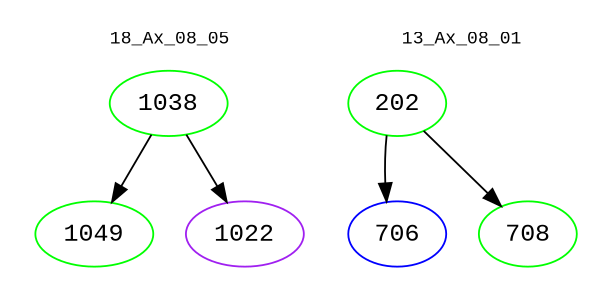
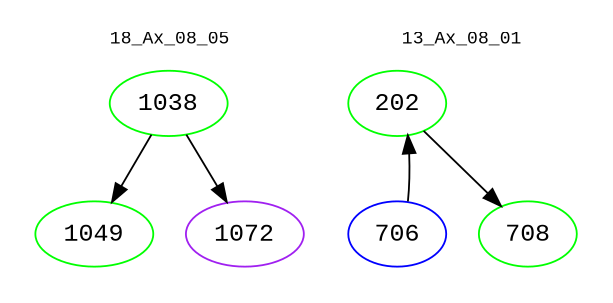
edge "202" -> "706": reversed
node "1022": label "1022" -> "1072"
